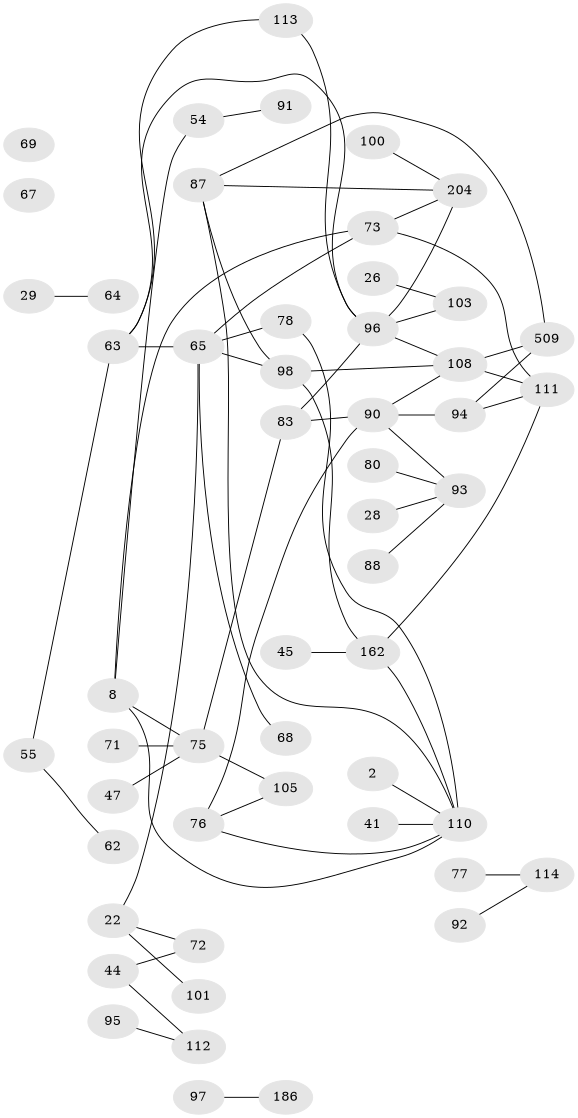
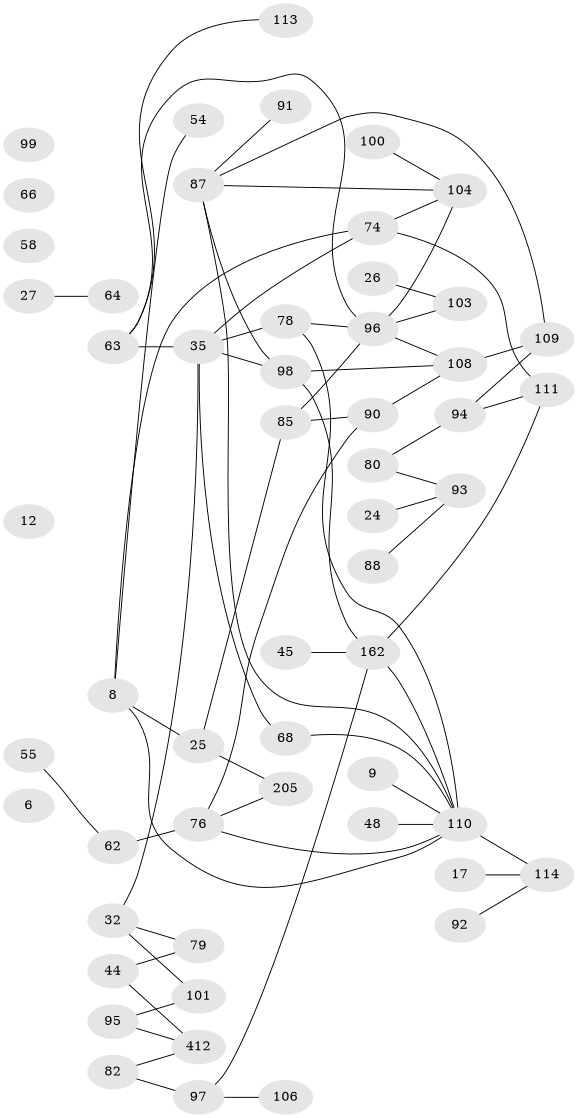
edge "91" -- "54": now "91" -- "87"
node "69": label "69" -> "99"
edge "113" -- "96": now "78" -- "96"
node "204": label "204" -> "104"
node "67": label "67" -> "66"
node "73": label "73" -> "74"
node "58": added
node "29": label "29" -> "27"
node "509": label "509" -> "109"
node "65": label "65" -> "35"
edge "108" -- "111": removed
edge "90" -- "94": now "80" -- "94"
node "83": label "83" -> "85"
edge "90" -- "93": removed
node "28": label "28" -> "24"
node "12": added
edge "63" -- "55": removed
node "71": removed
node "75": label "75" -> "25"
edge "68" -- "110": added
node "2": label "2" -> "9"
node "105": label "105" -> "205"
node "47": removed
node "6": added
node "41": label "41" -> "48"
edge "76" -- "62": added
edge "110" -- "114": added
node "77": label "77" -> "17"
edge "162" -- "97": added
node "22": label "22" -> "32"
node "72": label "72" -> "79"
edge "101" -- "95": added
node "112": label "112" -> "412"
node "82": added
node "186": label "186" -> "106"
